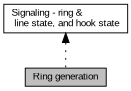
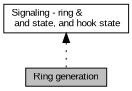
node "Signaling - ring & line state, and hook state": label "Signaling - ring & line state, and hook state" -> "Signaling - ring & and state, and hook state"
